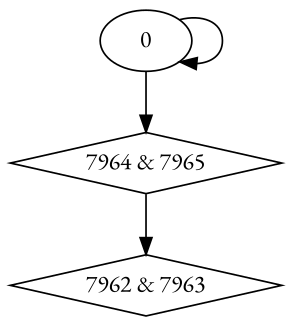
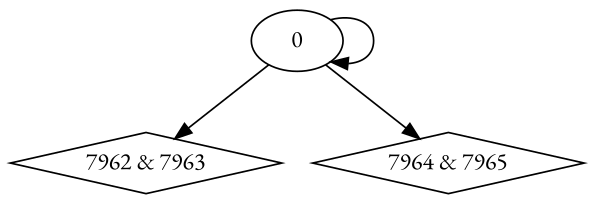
edge "7964 & 7965" -> "7962 & 7963": now "0" -> "7962 & 7963"
